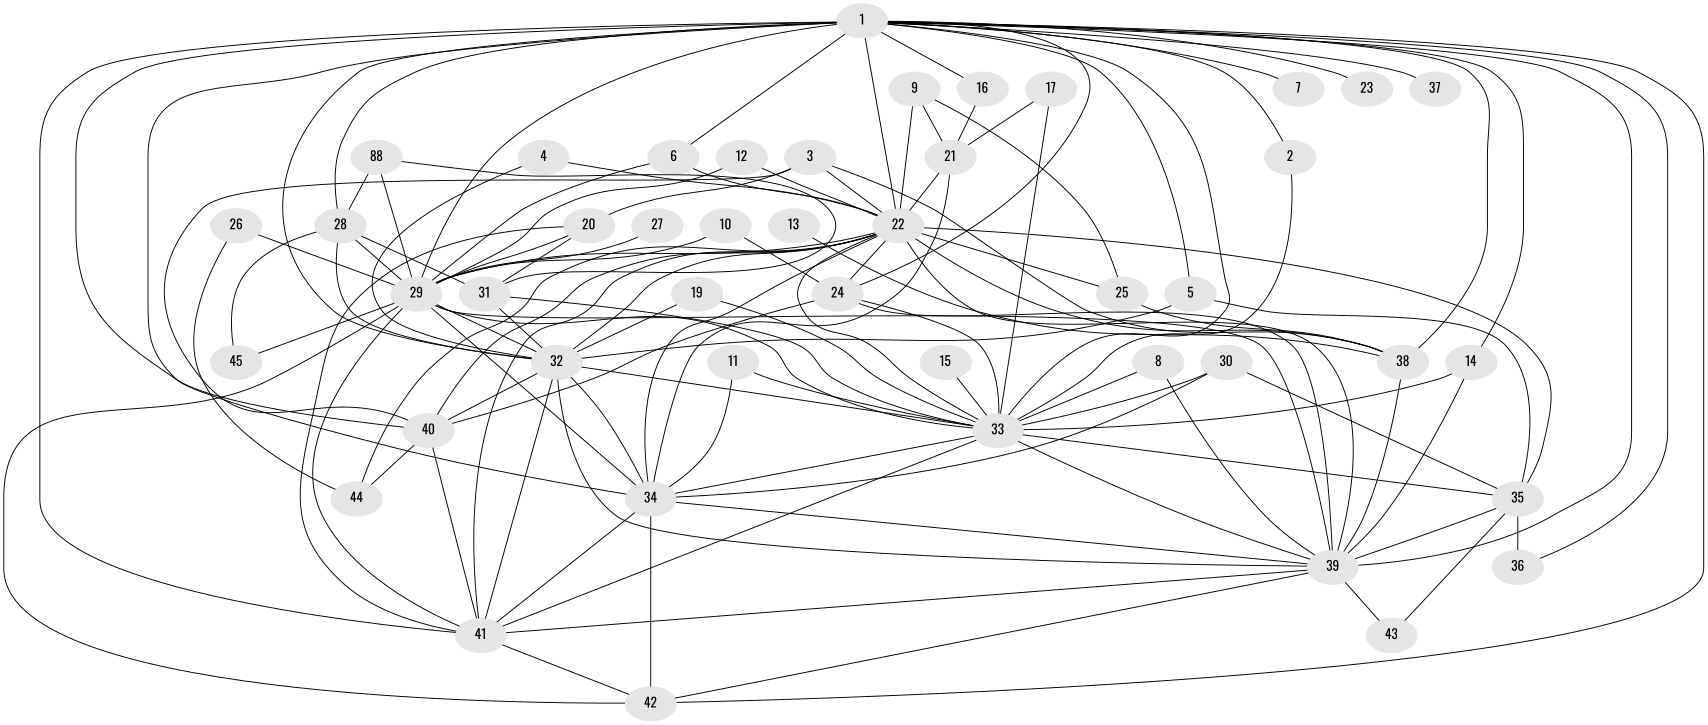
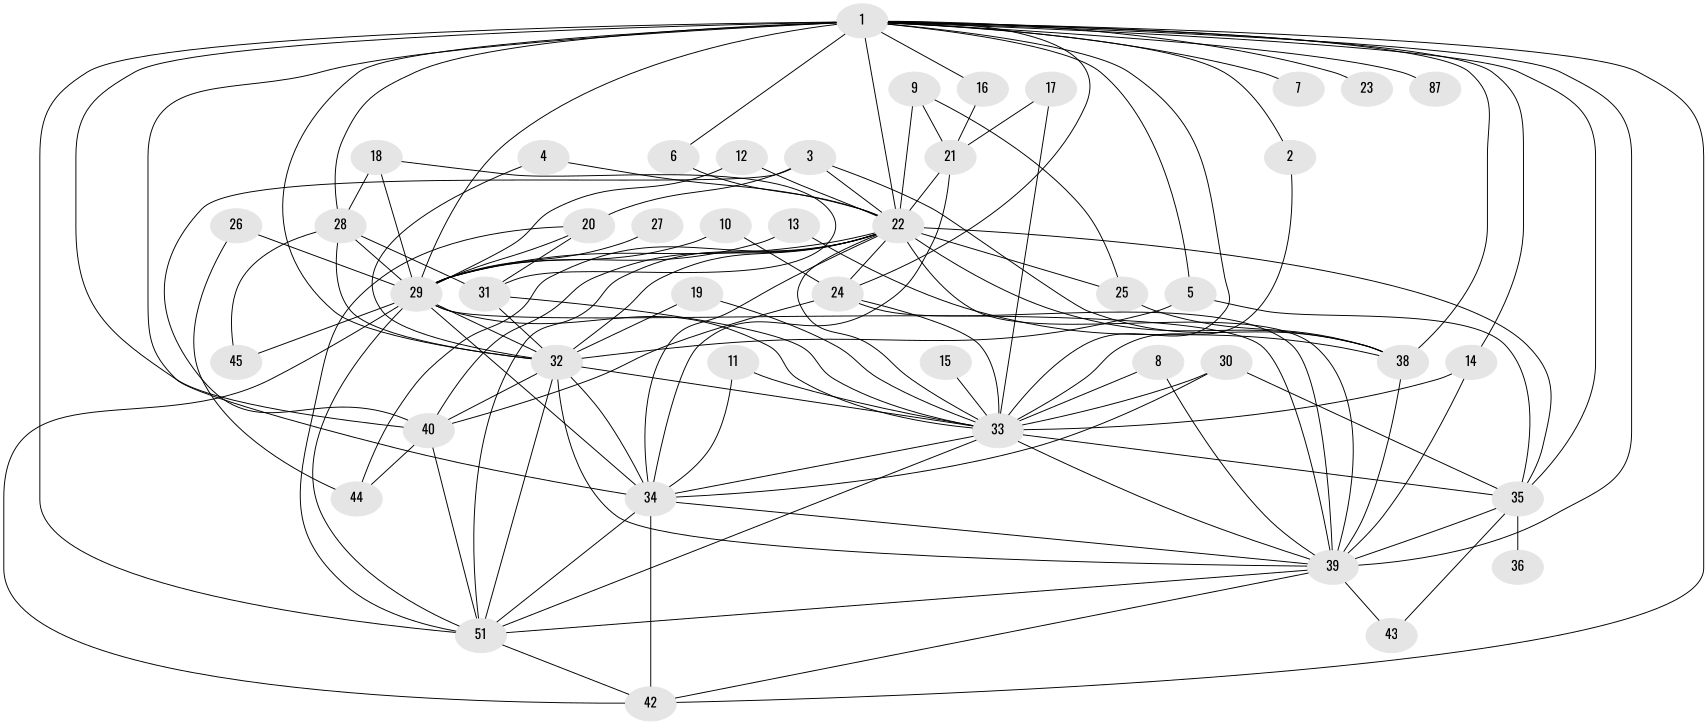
edge "1" -- "36": now "1" -- "35"
node "37": label "37" -> "87"
node "88": label "88" -> "18"
edge "6" -- "29": now "13" -- "29"
node "41": label "41" -> "51"
